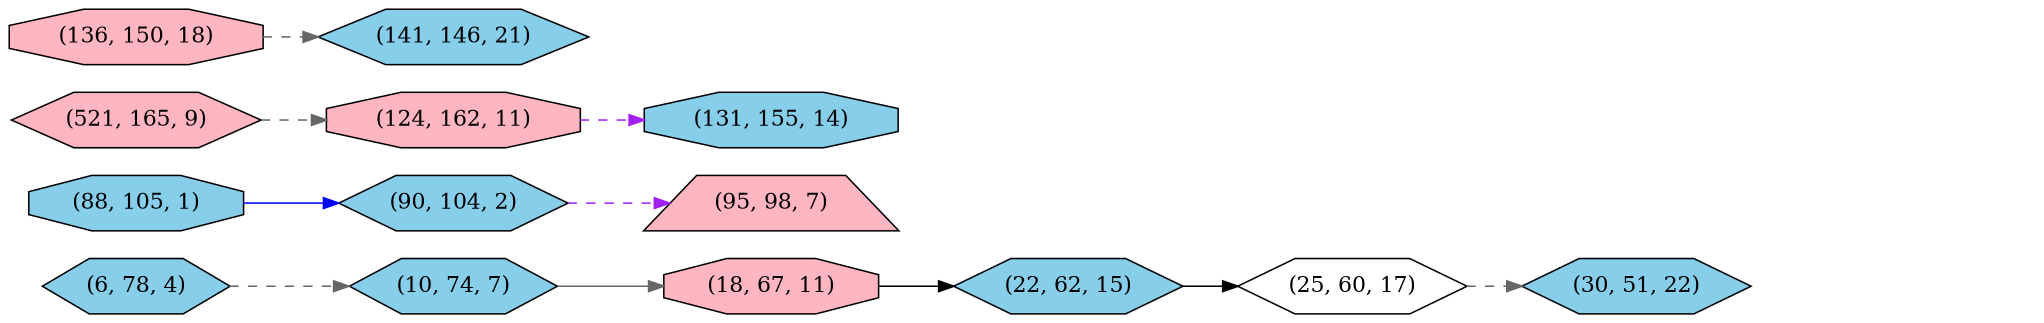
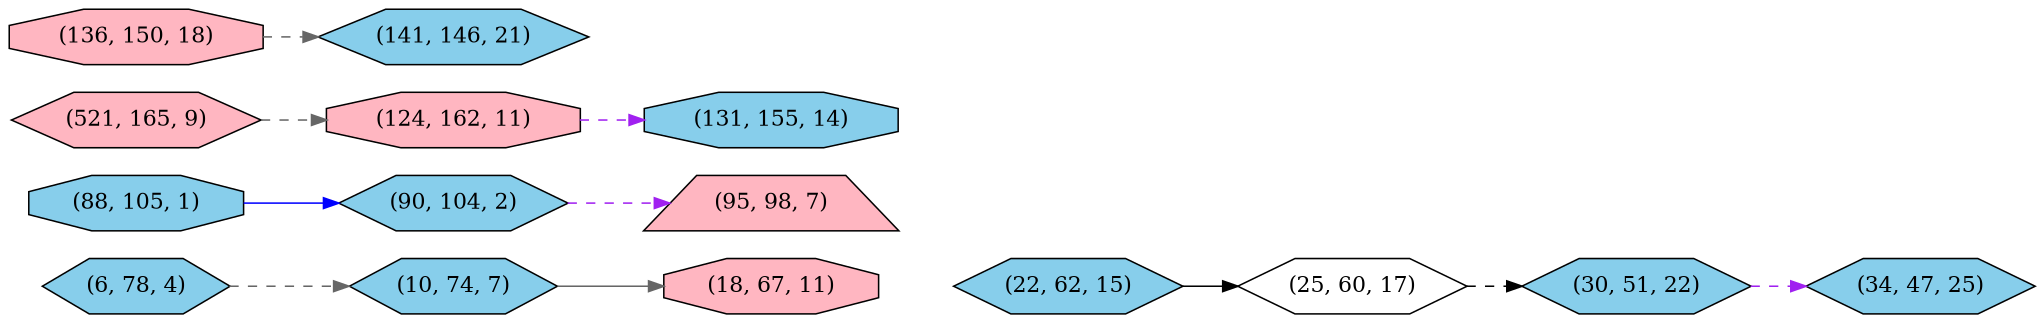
edge "(18, 67, 11)" -> "(22, 62, 15)": removed
edge "(25, 60, 17)" -> "(30, 51, 22)": color gray40 -> black
node "(34, 47, 25)": added
